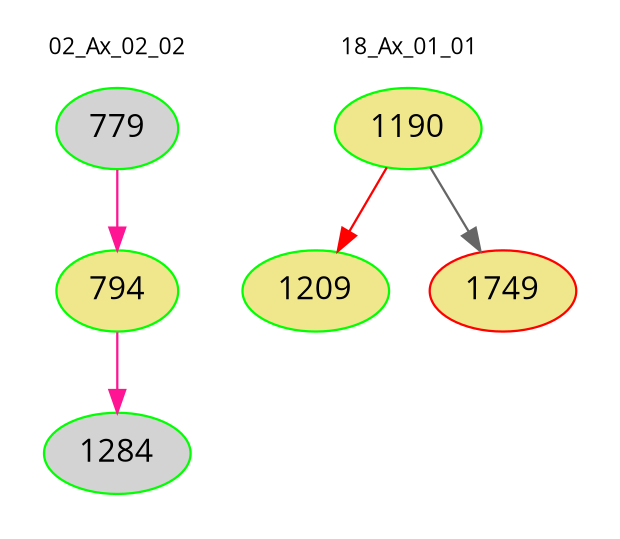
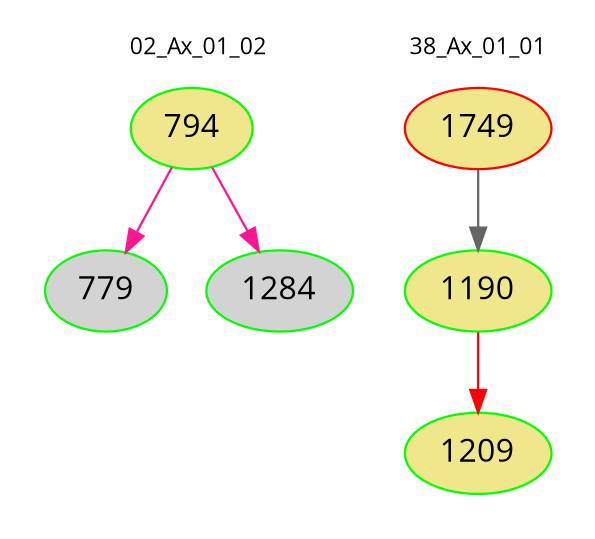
cluster "02_Ax_02_02": label "02_Ax_02_02" -> "02_Ax_01_02"
cluster "18_Ax_01_01": label "18_Ax_01_01" -> "38_Ax_01_01"
edge "779" -> "794": reversed
edge "1190" -> "1749": reversed
